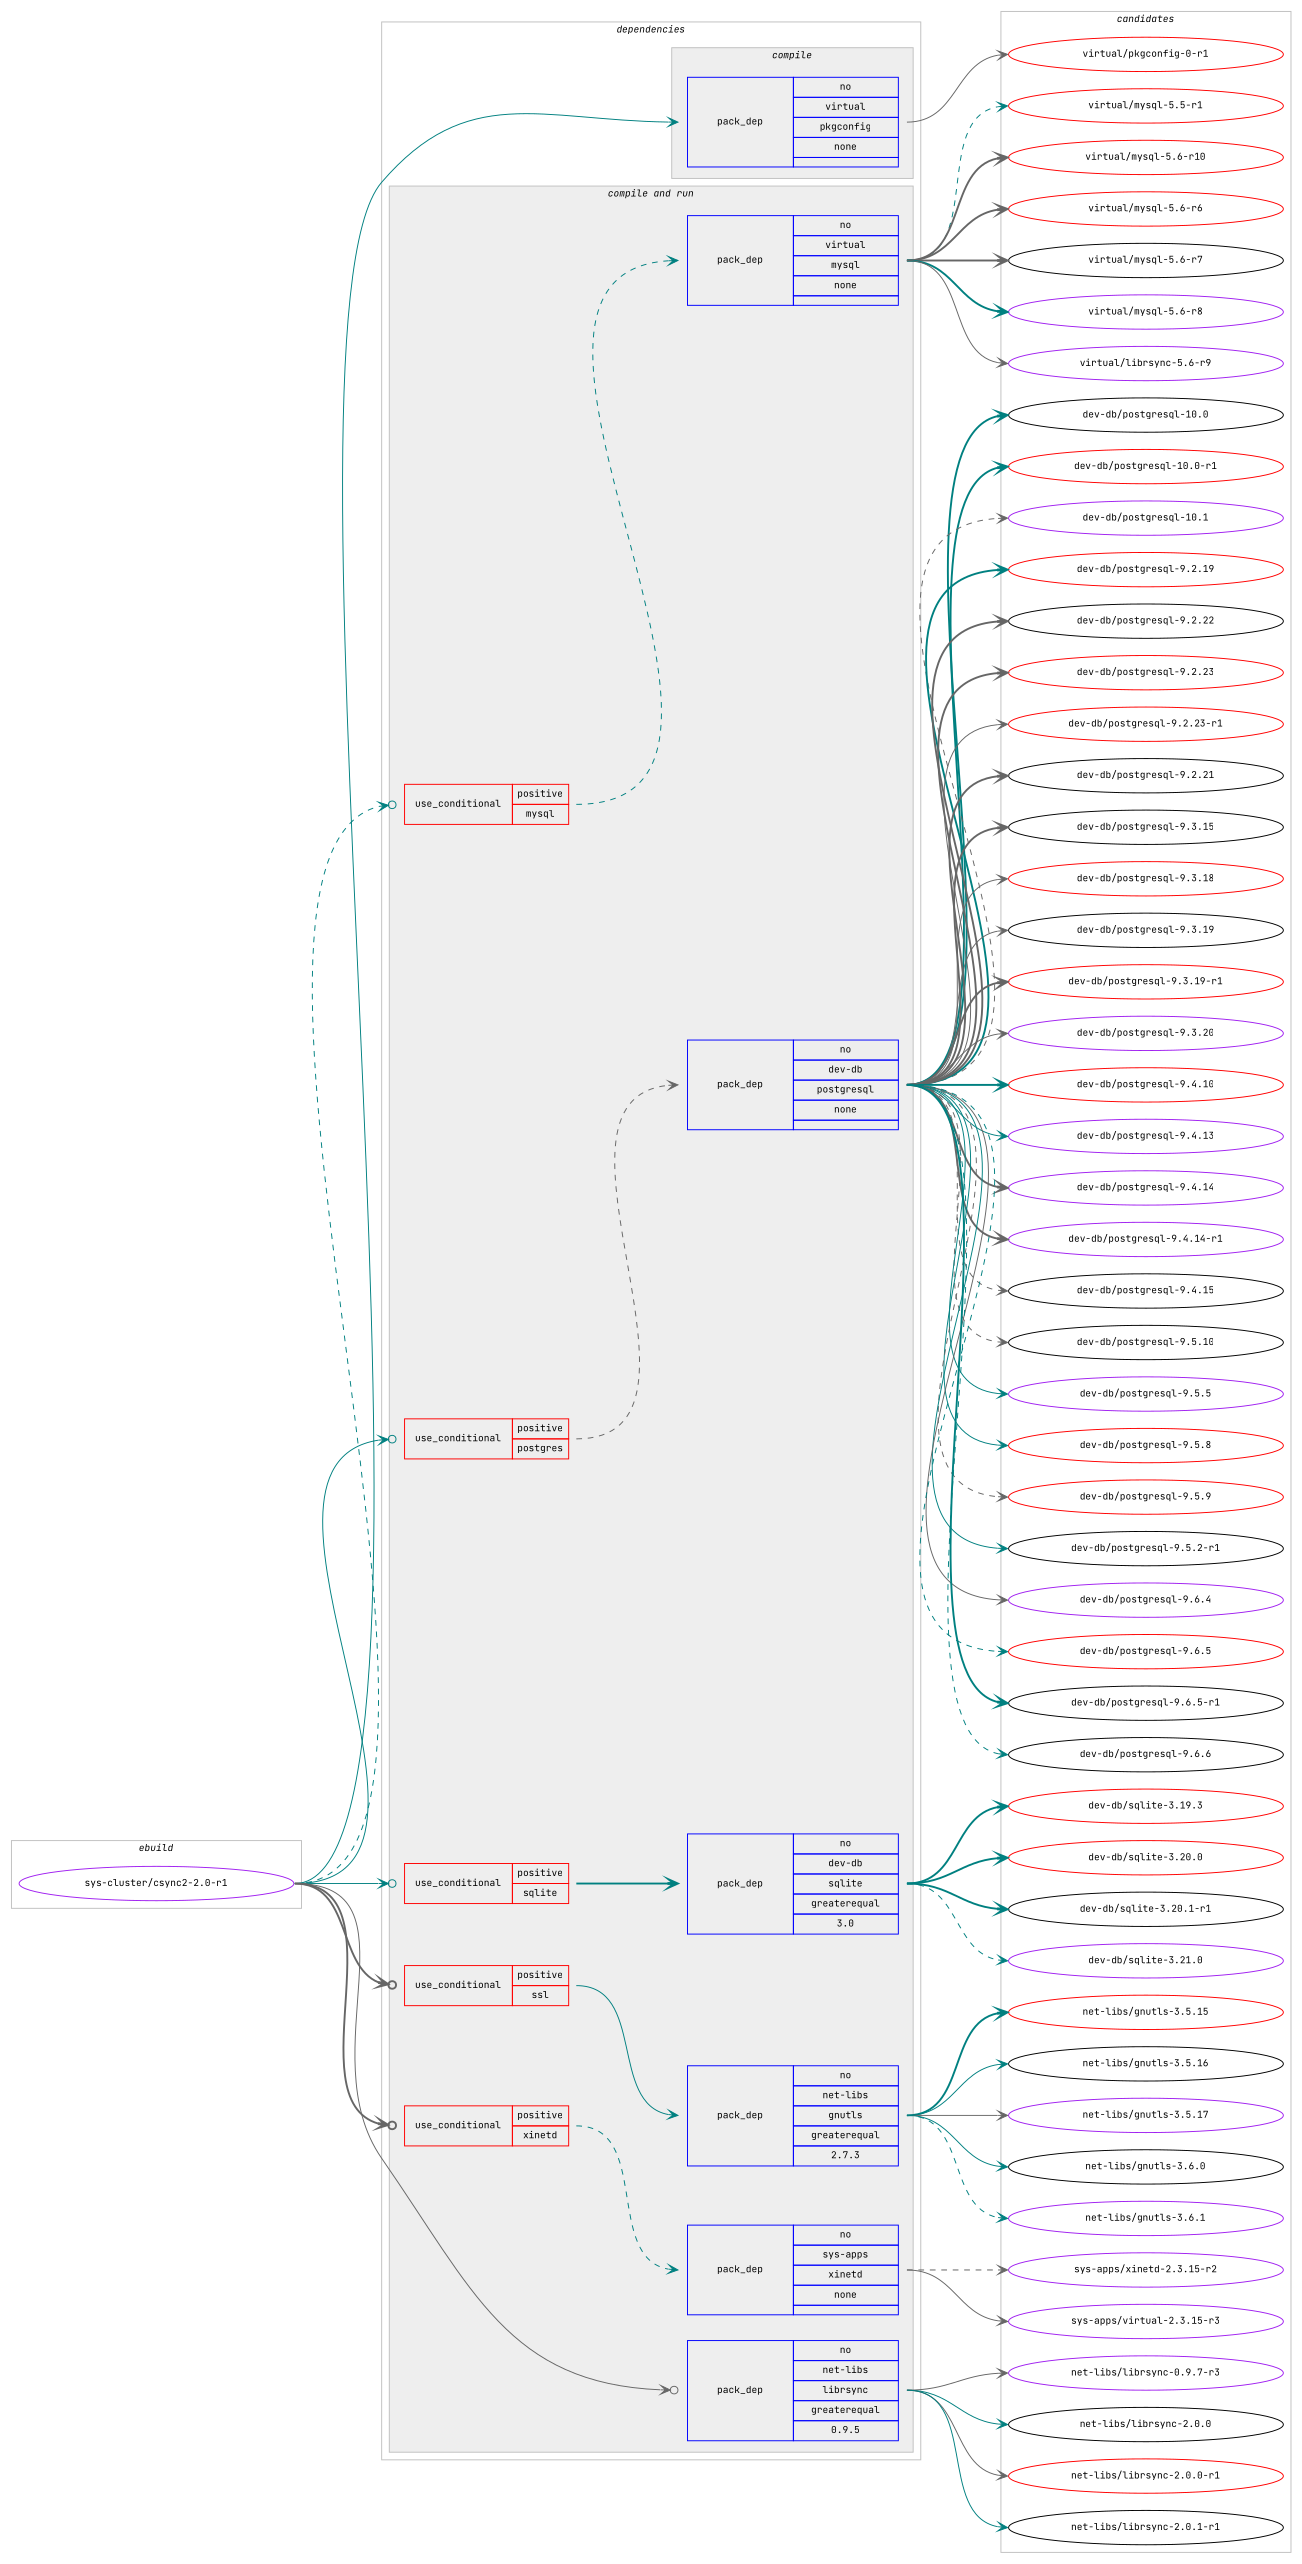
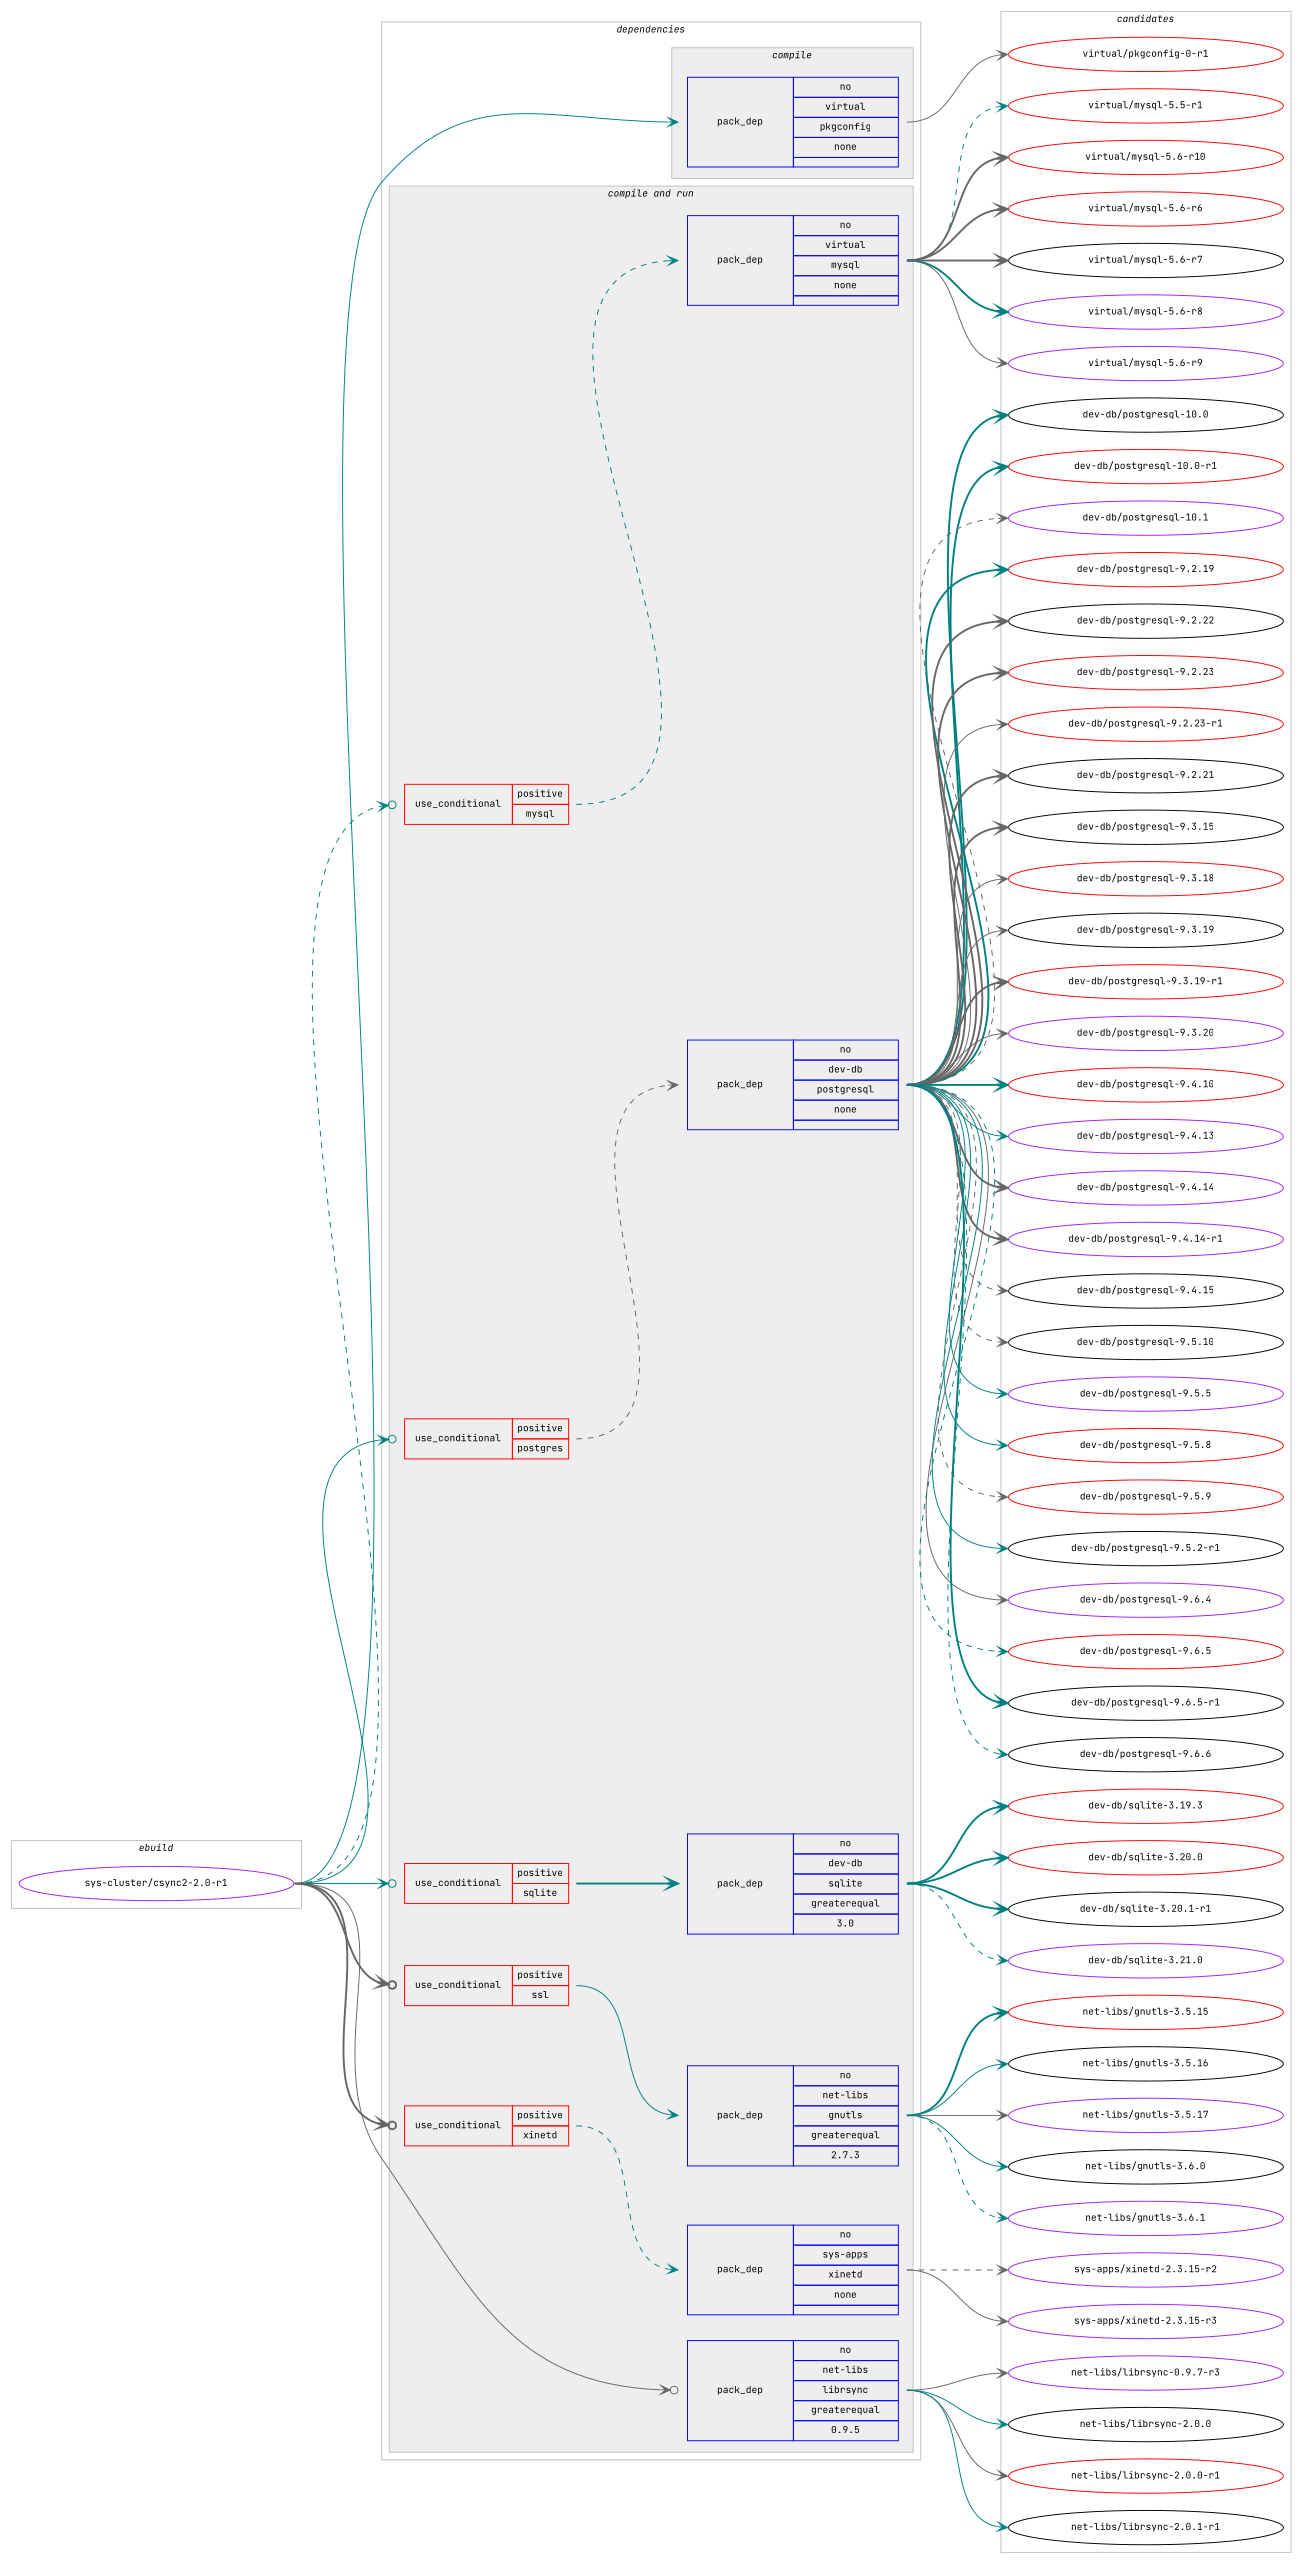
node "virtual/librsync-5.6-r9": label "virtual/librsync-5.6-r9" -> "virtual/mysql-5.6-r9"
node "sys-apps/virtual-2.3.15-r3": label "sys-apps/virtual-2.3.15-r3" -> "sys-apps/xinetd-2.3.15-r3"
